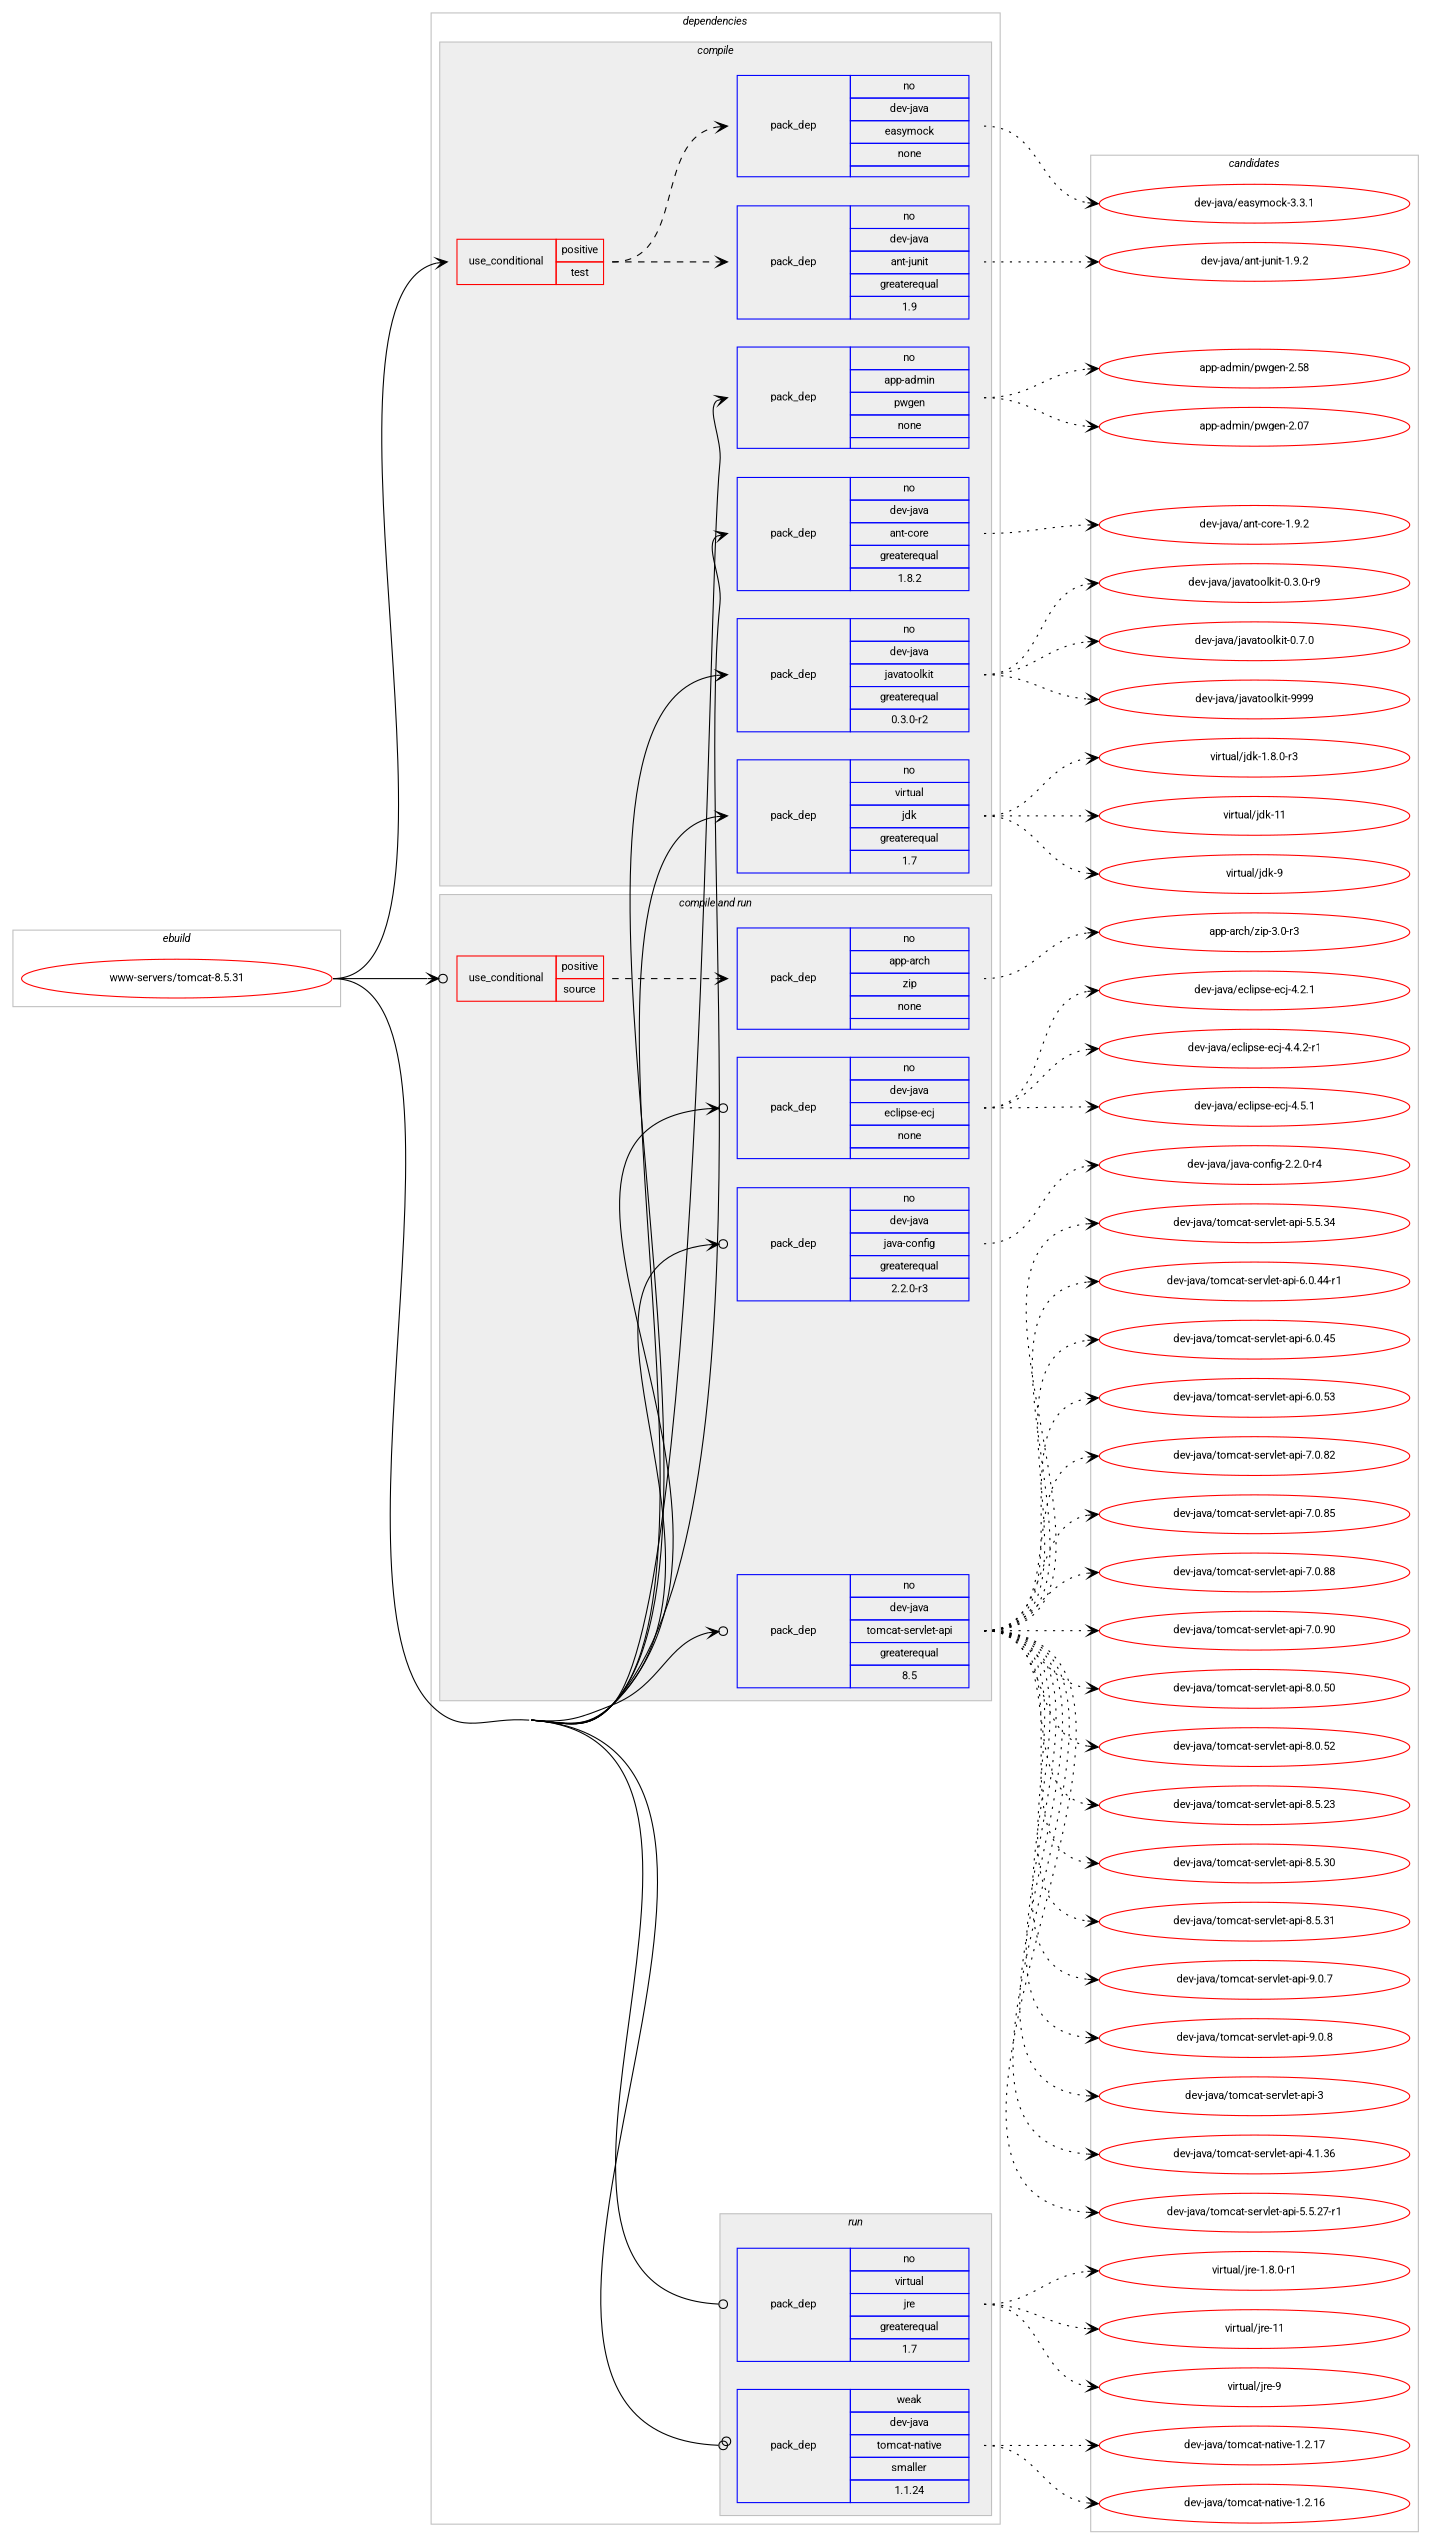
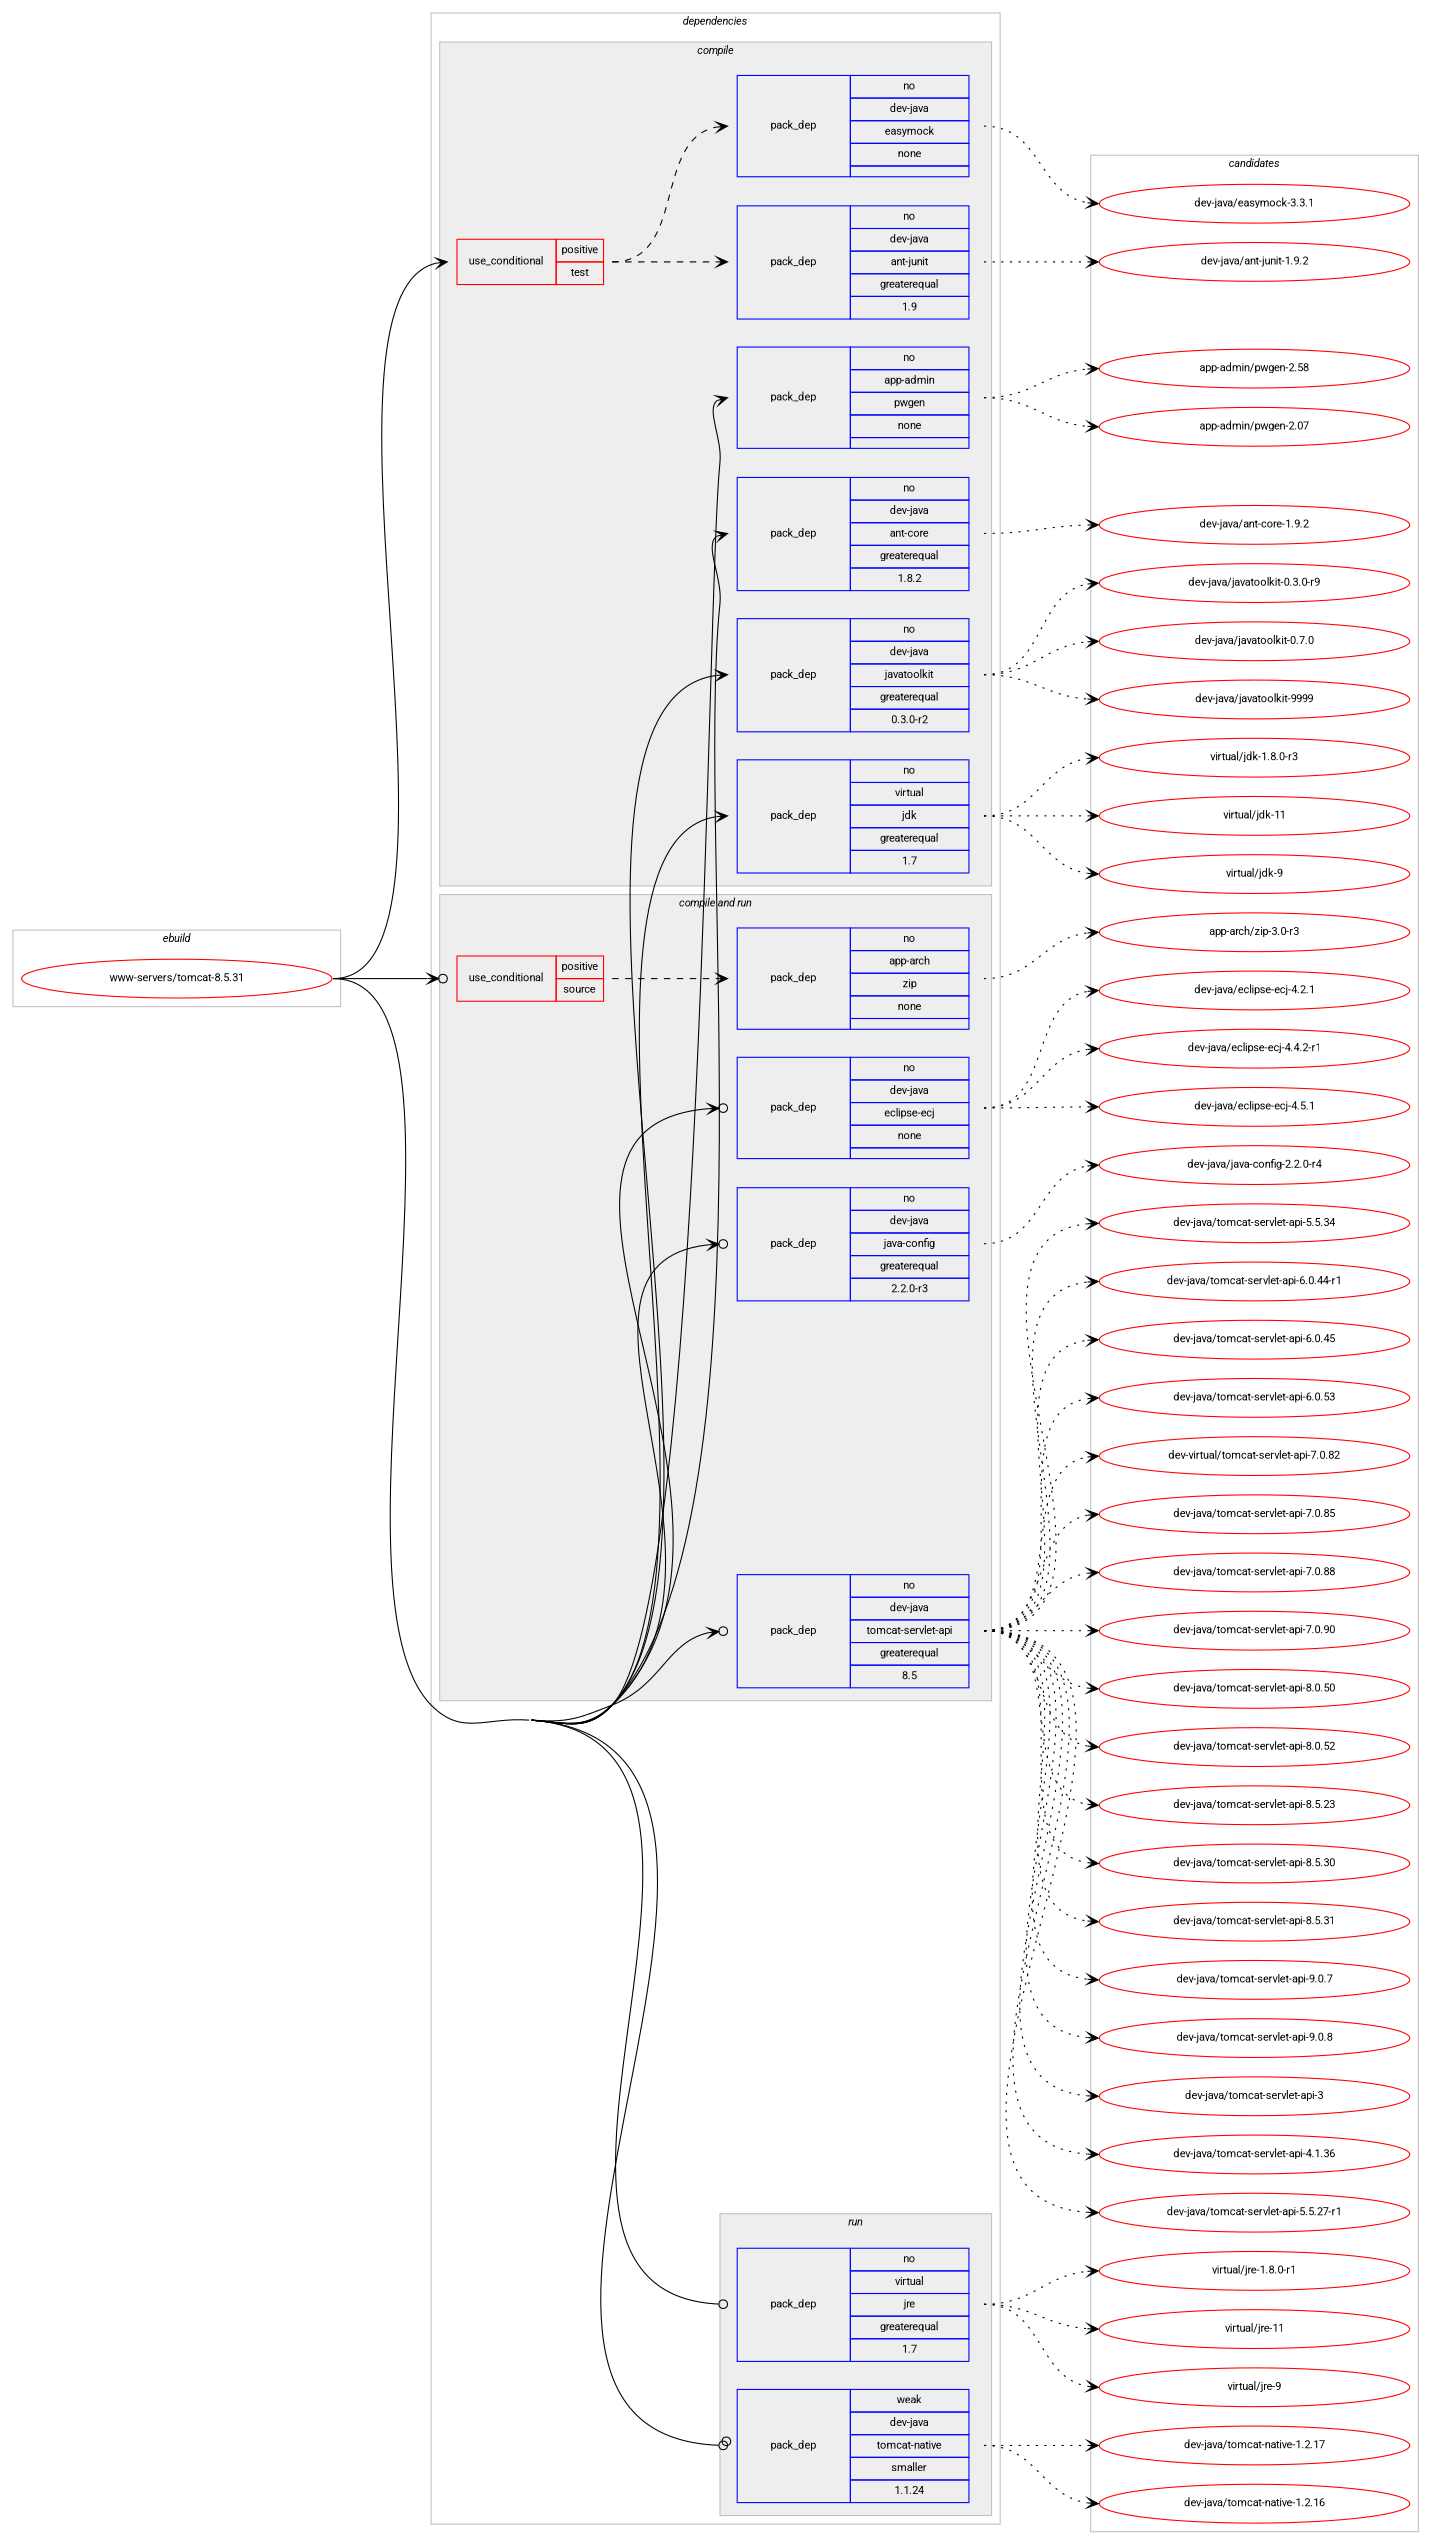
node "dev-java/tomcat-servlet-api-7.0.82": label "dev-java/tomcat-servlet-api-7.0.82" -> "dev-virtual/tomcat-servlet-api-7.0.82"
